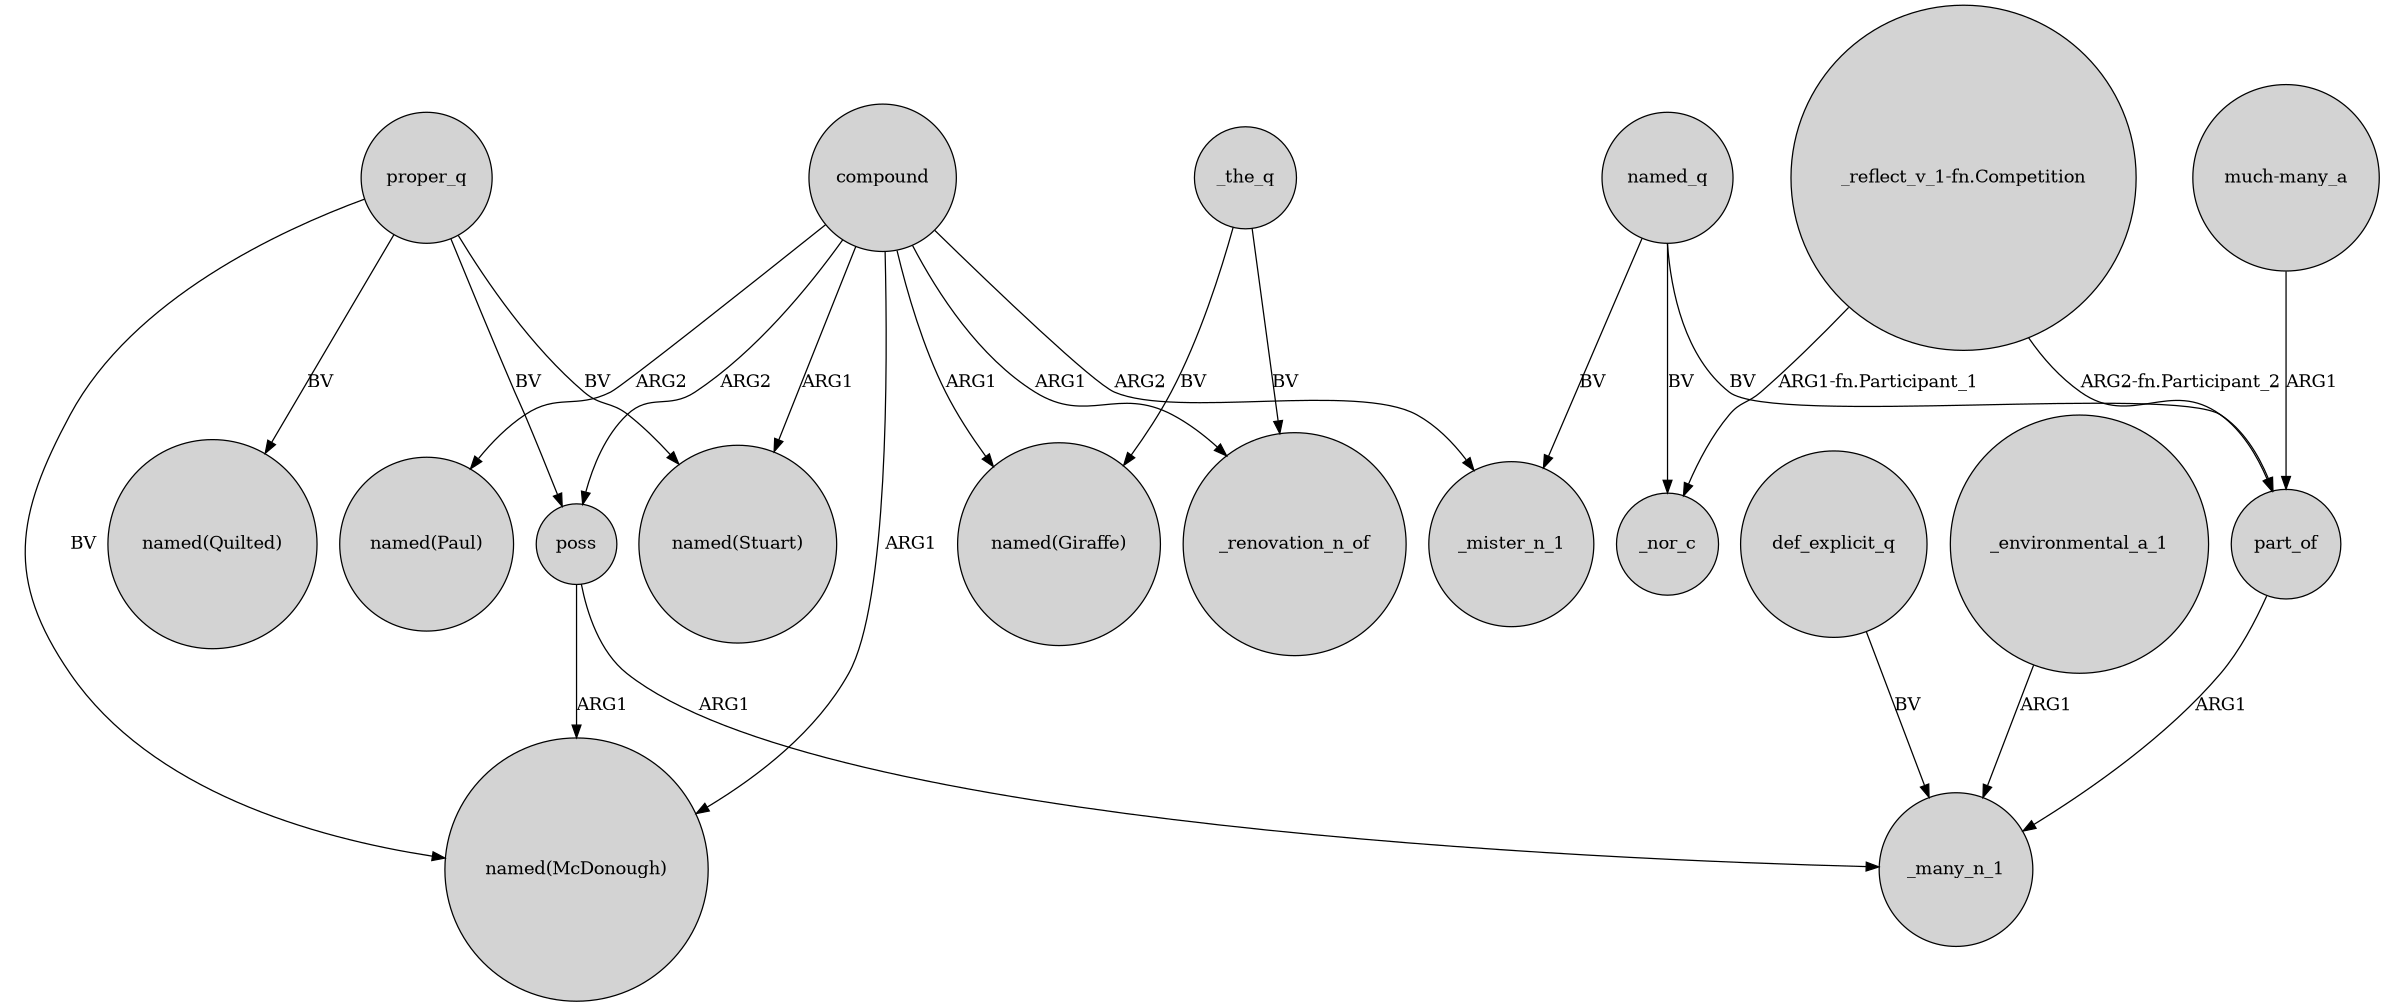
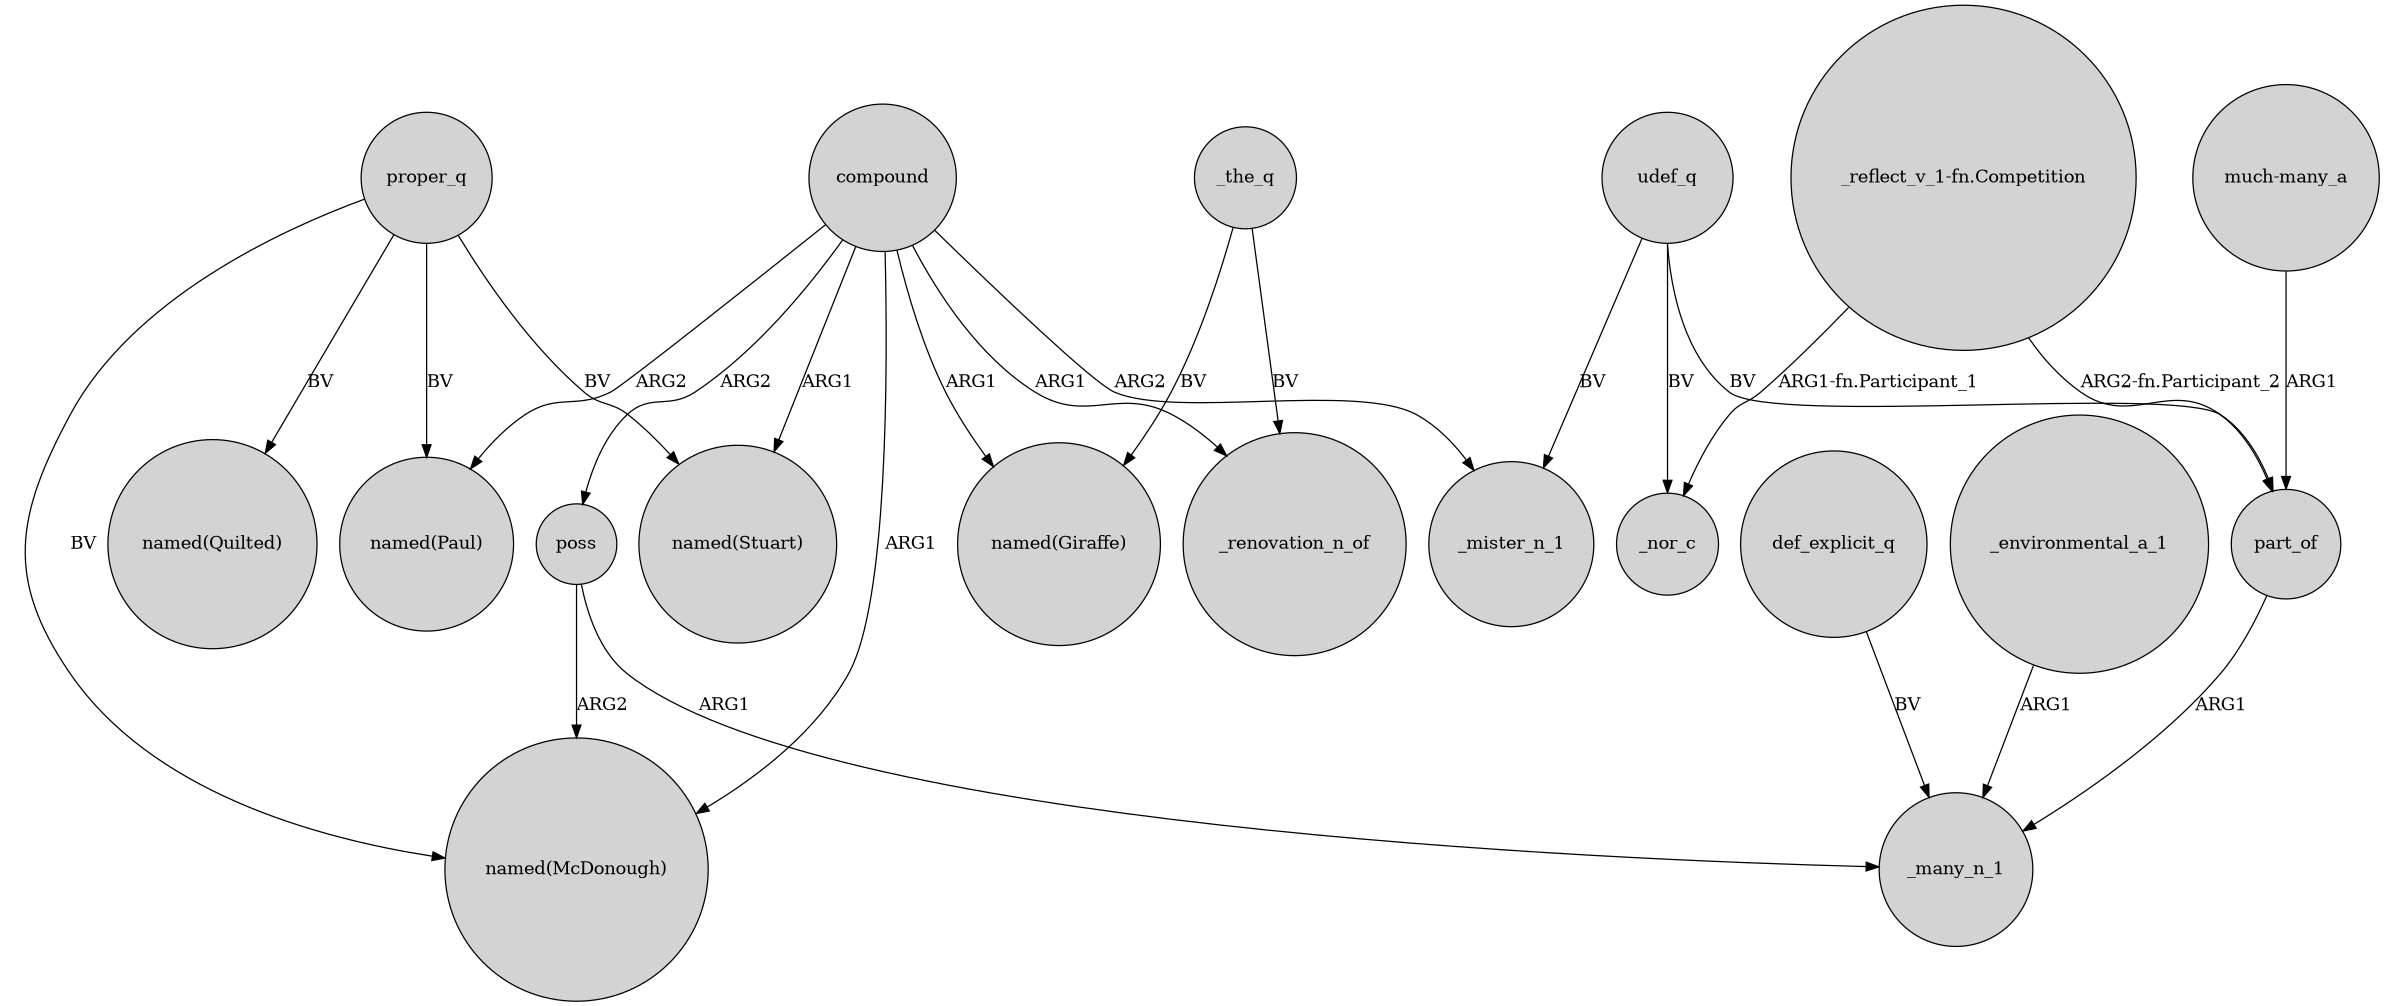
node "named_q": label "named_q" -> "udef_q"
edge "proper_q" -> "poss": now "proper_q" -> "named(Paul)"
edge "poss" -> "named(McDonough)": label "ARG1" -> "ARG2"
